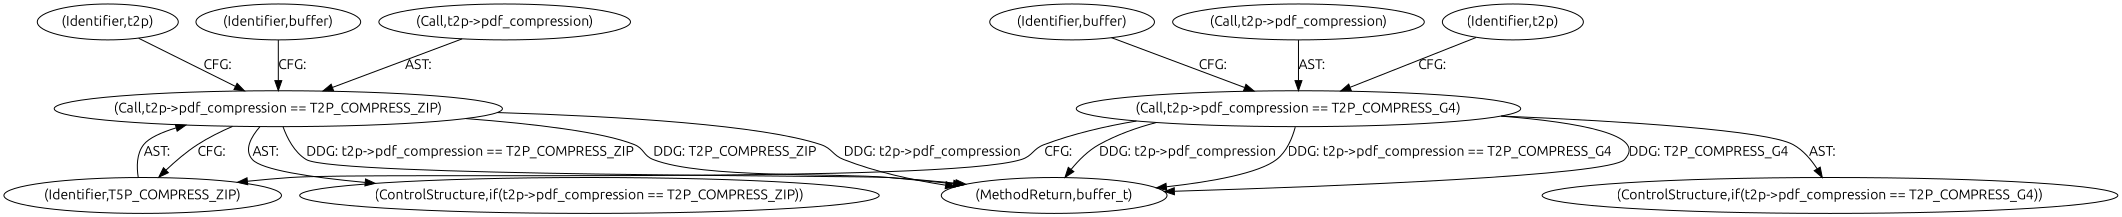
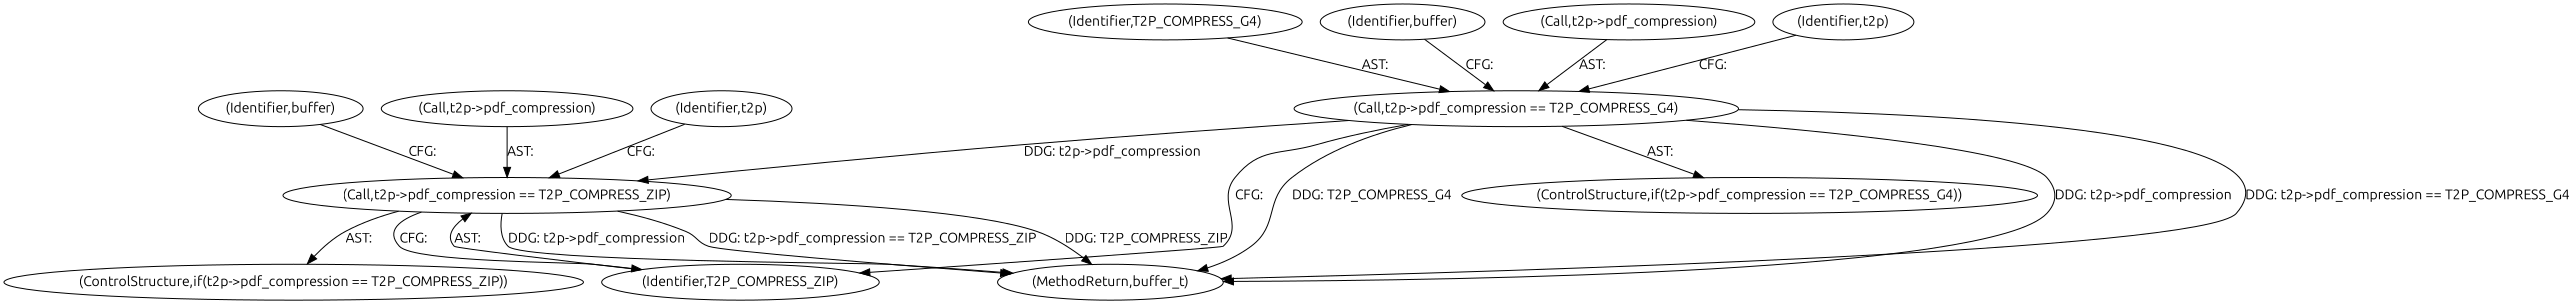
node "(Identifier,T2P_COMPRESS_G4)": added
edge "(Call,t2p->pdf_compression == T2P_COMPRESS_G4)" -> "(Call,t2p->pdf_compression == T2P_COMPRESS_ZIP)": added, label "DDG: t2p->pdf_compression"
node "(Identifier,T5P_COMPRESS_ZIP)": label "(Identifier,T5P_COMPRESS_ZIP)" -> "(Identifier,T2P_COMPRESS_ZIP)"
